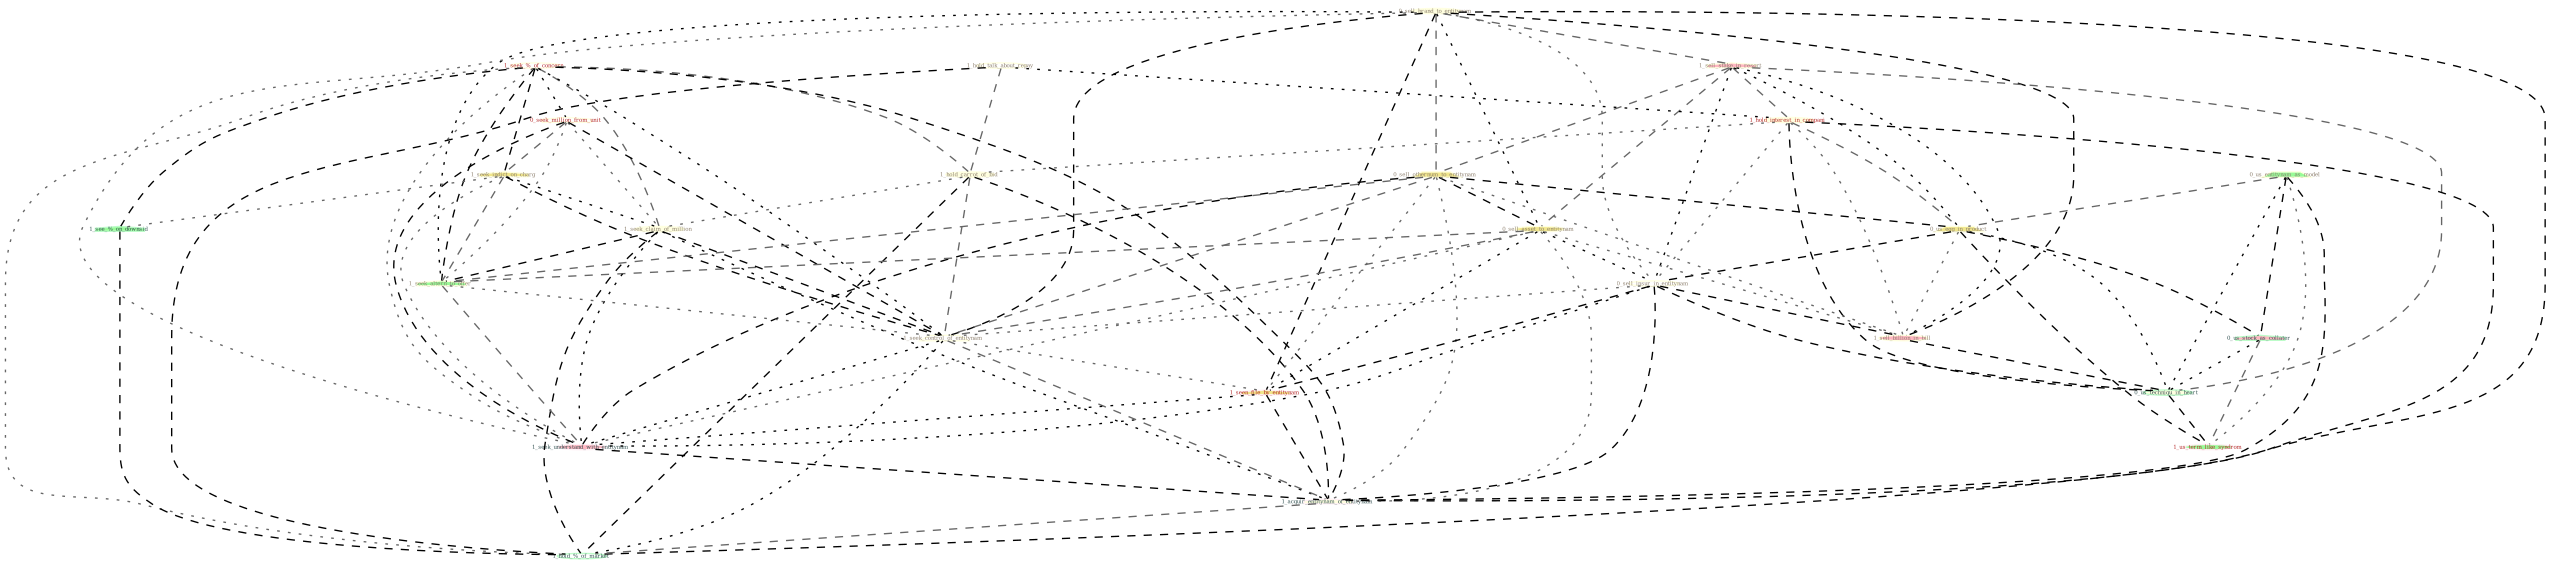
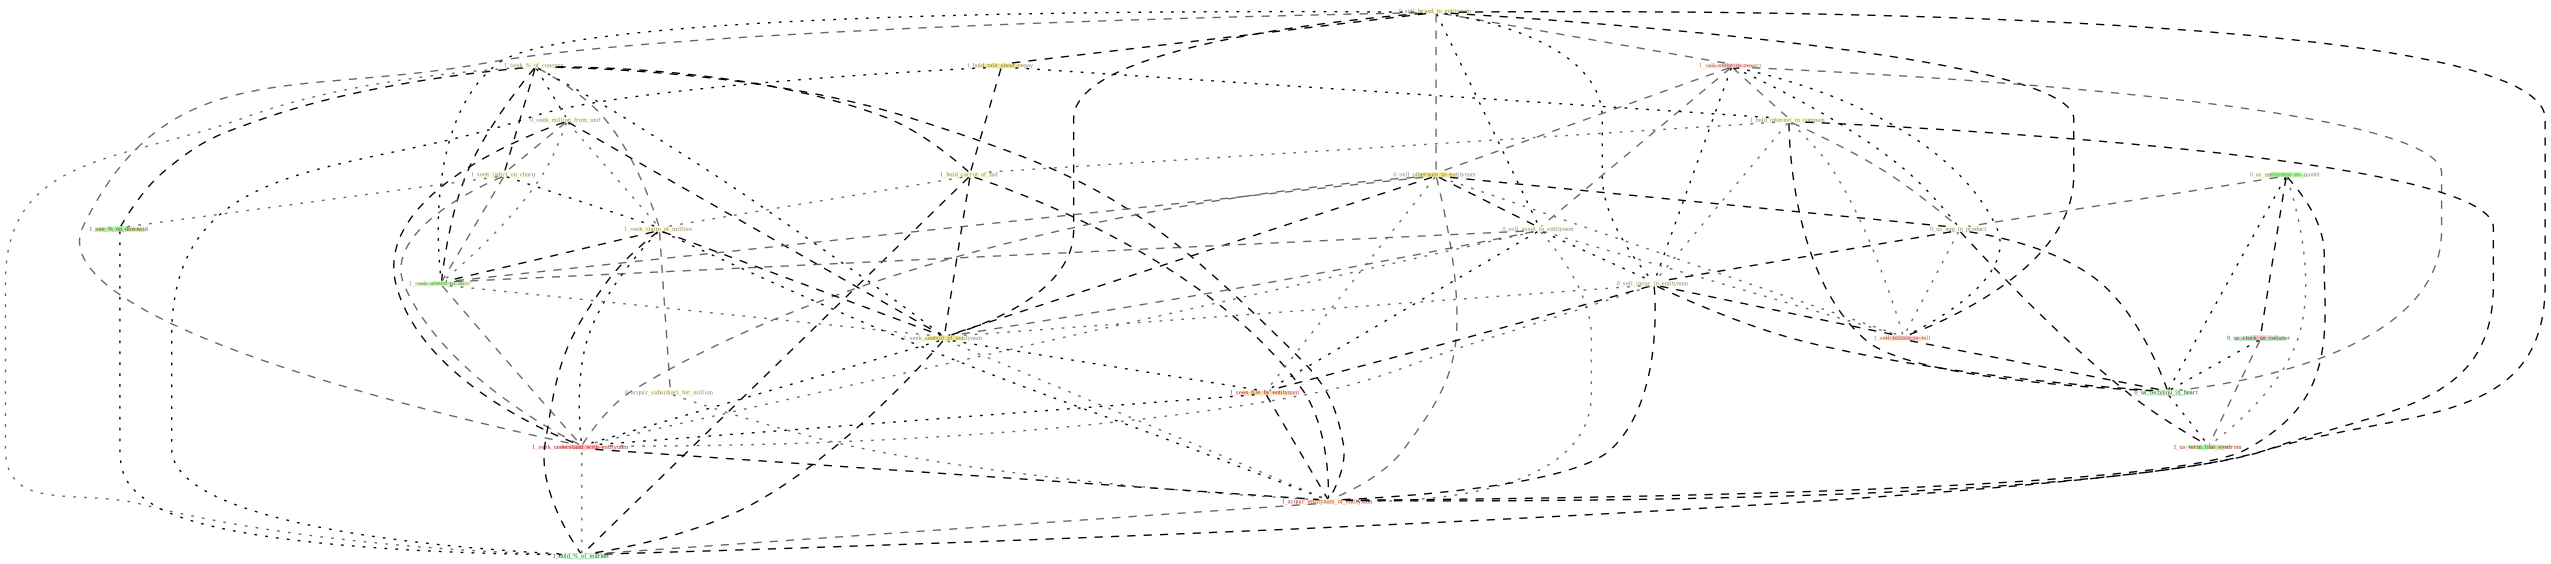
node "1_seek_%_of_concern": fontcolor #b22222 -> #8b7d6b
node "1_hold_talk_about_repay": fillcolor white -> khaki
edge "0_sell_brand_to_entitynam" -- "1_seek_understand_with_entitynam": style dotted -> dashed
edge "1_seek_%_of_concern" -- "1_hold_carrot_of_bid": color gray40 -> black
edge "0_sell_brand_to_entitynam" -- "0_sell_insur_in_entitynam": color gray40 -> black
node "0_seek_million_from_unit": fontcolor #b22222 -> #8b7d6b
edge "1_hold_talk_about_repay" -- "1_hold_carrot_of_bid": color gray40 -> black
node "1_hold_interest_in_compani": fontcolor #b22222 -> #8b7d6b
node "1_seek_indict_on_charg": fillcolor khaki -> white
edge "1_hold_talk_about_repay" -- "1_hold_%_of_market": style dashed -> dotted
edge "0_sell_brand_to_entitynam" -- "1_seen_file_by_entitynam": now "0_sell_brand_to_entitynam" -- "1_hold_talk_about_repay"
node "1_see_%_on_downsid": fontcolor #2f4f4f -> #b22222
node "0_sell_asset_to_entitynam": fillcolor khaki -> white
node "0_us_egg_in_product": fillcolor khaki -> white
edge "1_hold_carrot_of_bid" -- "1_seek_control_of_entitynam": color gray40 -> black
edge "0_sell_othernum_to_entitynam" -- "1_seek_understand_with_entitynam": color black -> gray40
edge "1_seek_indict_on_charg" -- "1_seek_control_of_entitynam": removed
edge "0_sell_othernum_to_entitynam" -- "1_seek_control_of_entitynam": color gray40 -> black
edge "0_us_egg_in_product" -- "0_us_stock_as_collater": removed
edge "0_us_egg_in_product" -- "0_us_techniqu_in_heart": style dotted -> dashed
edge "1_seek_%_of_concern" -- "1_seek_understand_with_entitynam": now "1_hold_%_of_market" -- "1_seek_understand_with_entitynam"
edge "1_seek_indict_on_charg" -- "1_seek_understand_with_entitynam": style dotted -> dashed
node "1_seek_control_of_entitynam": fillcolor white -> khaki
edge "0_sell_othernum_to_entitynam" -- "1_acquir_entitynam_of_entitynam": style dotted -> dashed
edge "1_seek_control_of_entitynam" -- "1_seen_file_by_entitynam": color gray40 -> black
node "0_acquir_subsidiari_for_million": added
edge "1_seek_control_of_entitynam" -- "1_acquir_entitynam_of_entitynam": style dashed -> dotted
edge "0_sell_insur_in_entitynam" -- "1_seek_understand_with_entitynam": color black -> gray40
edge "0_us_techniqu_in_heart" -- "1_us_term_like_syndrom": style dashed -> dotted
node "1_seek_understand_with_entitynam": fontcolor #2f4f4f -> #b22222
edge "1_seek_control_of_entitynam" -- "1_hold_%_of_market": style dotted -> dashed
edge "1_see_%_on_downsid" -- "1_hold_%_of_market": style dashed -> dotted
node "1_acquir_entitynam_of_entitynam": fontcolor #2f4f4f -> #b22222
